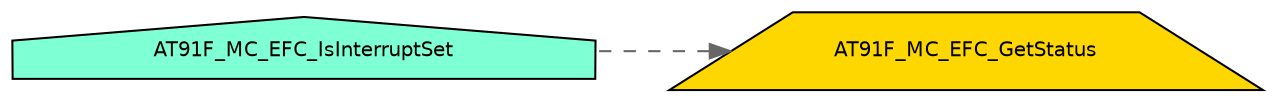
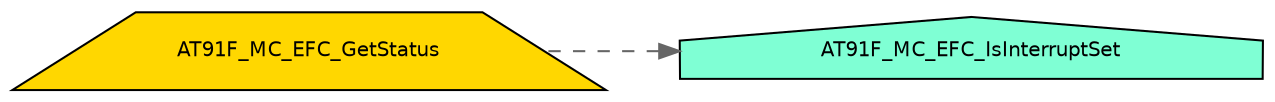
edge "AT91F_MC_EFC_IsInterruptSet" -> "AT91F_MC_EFC_GetStatus": reversed
